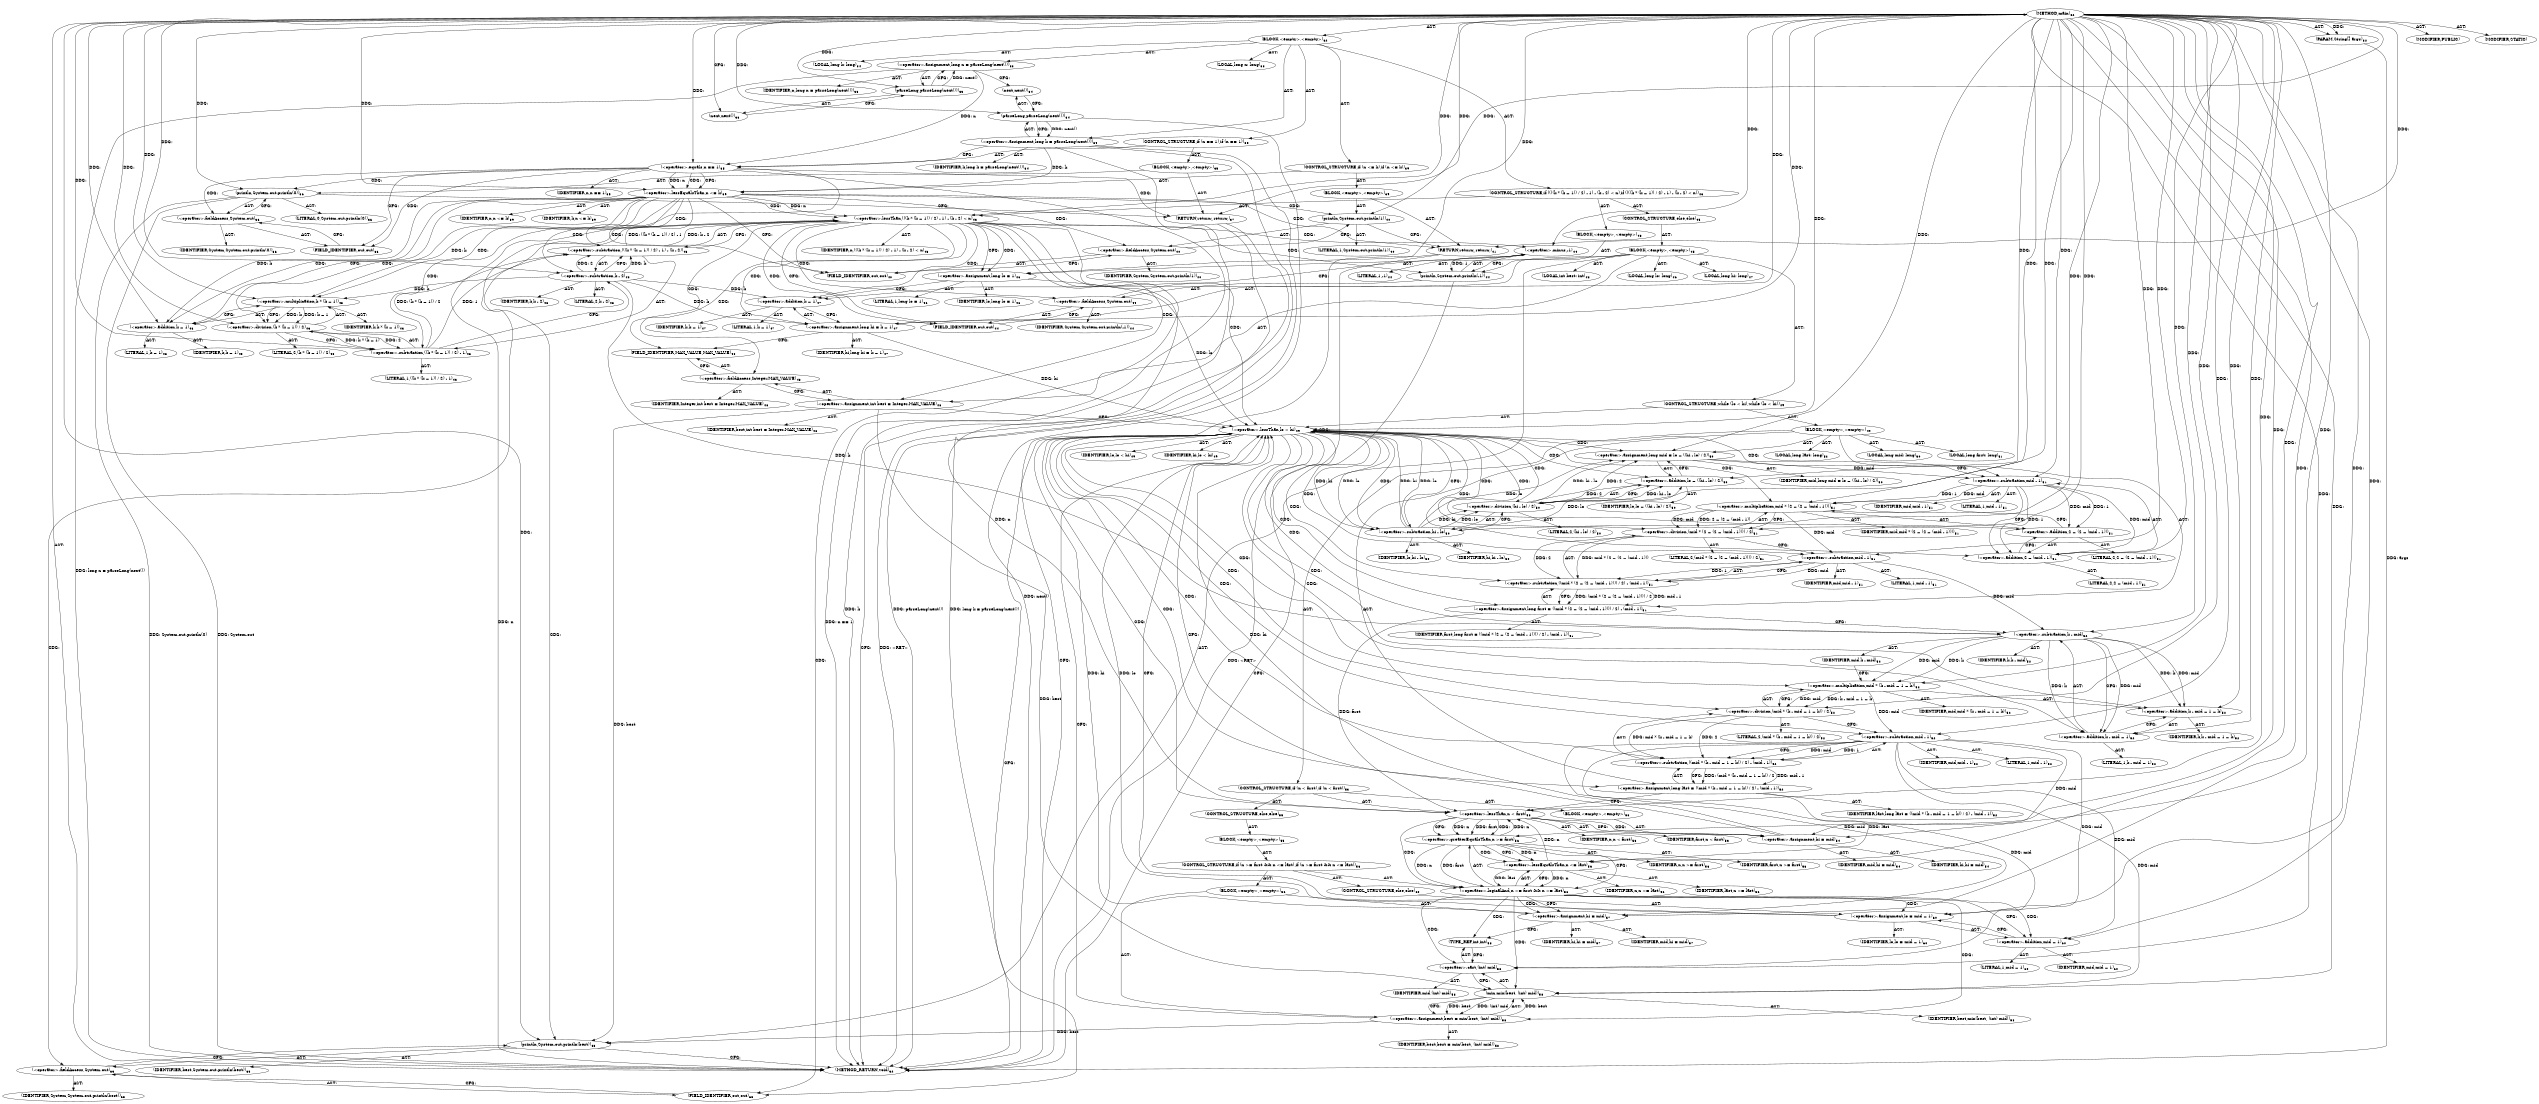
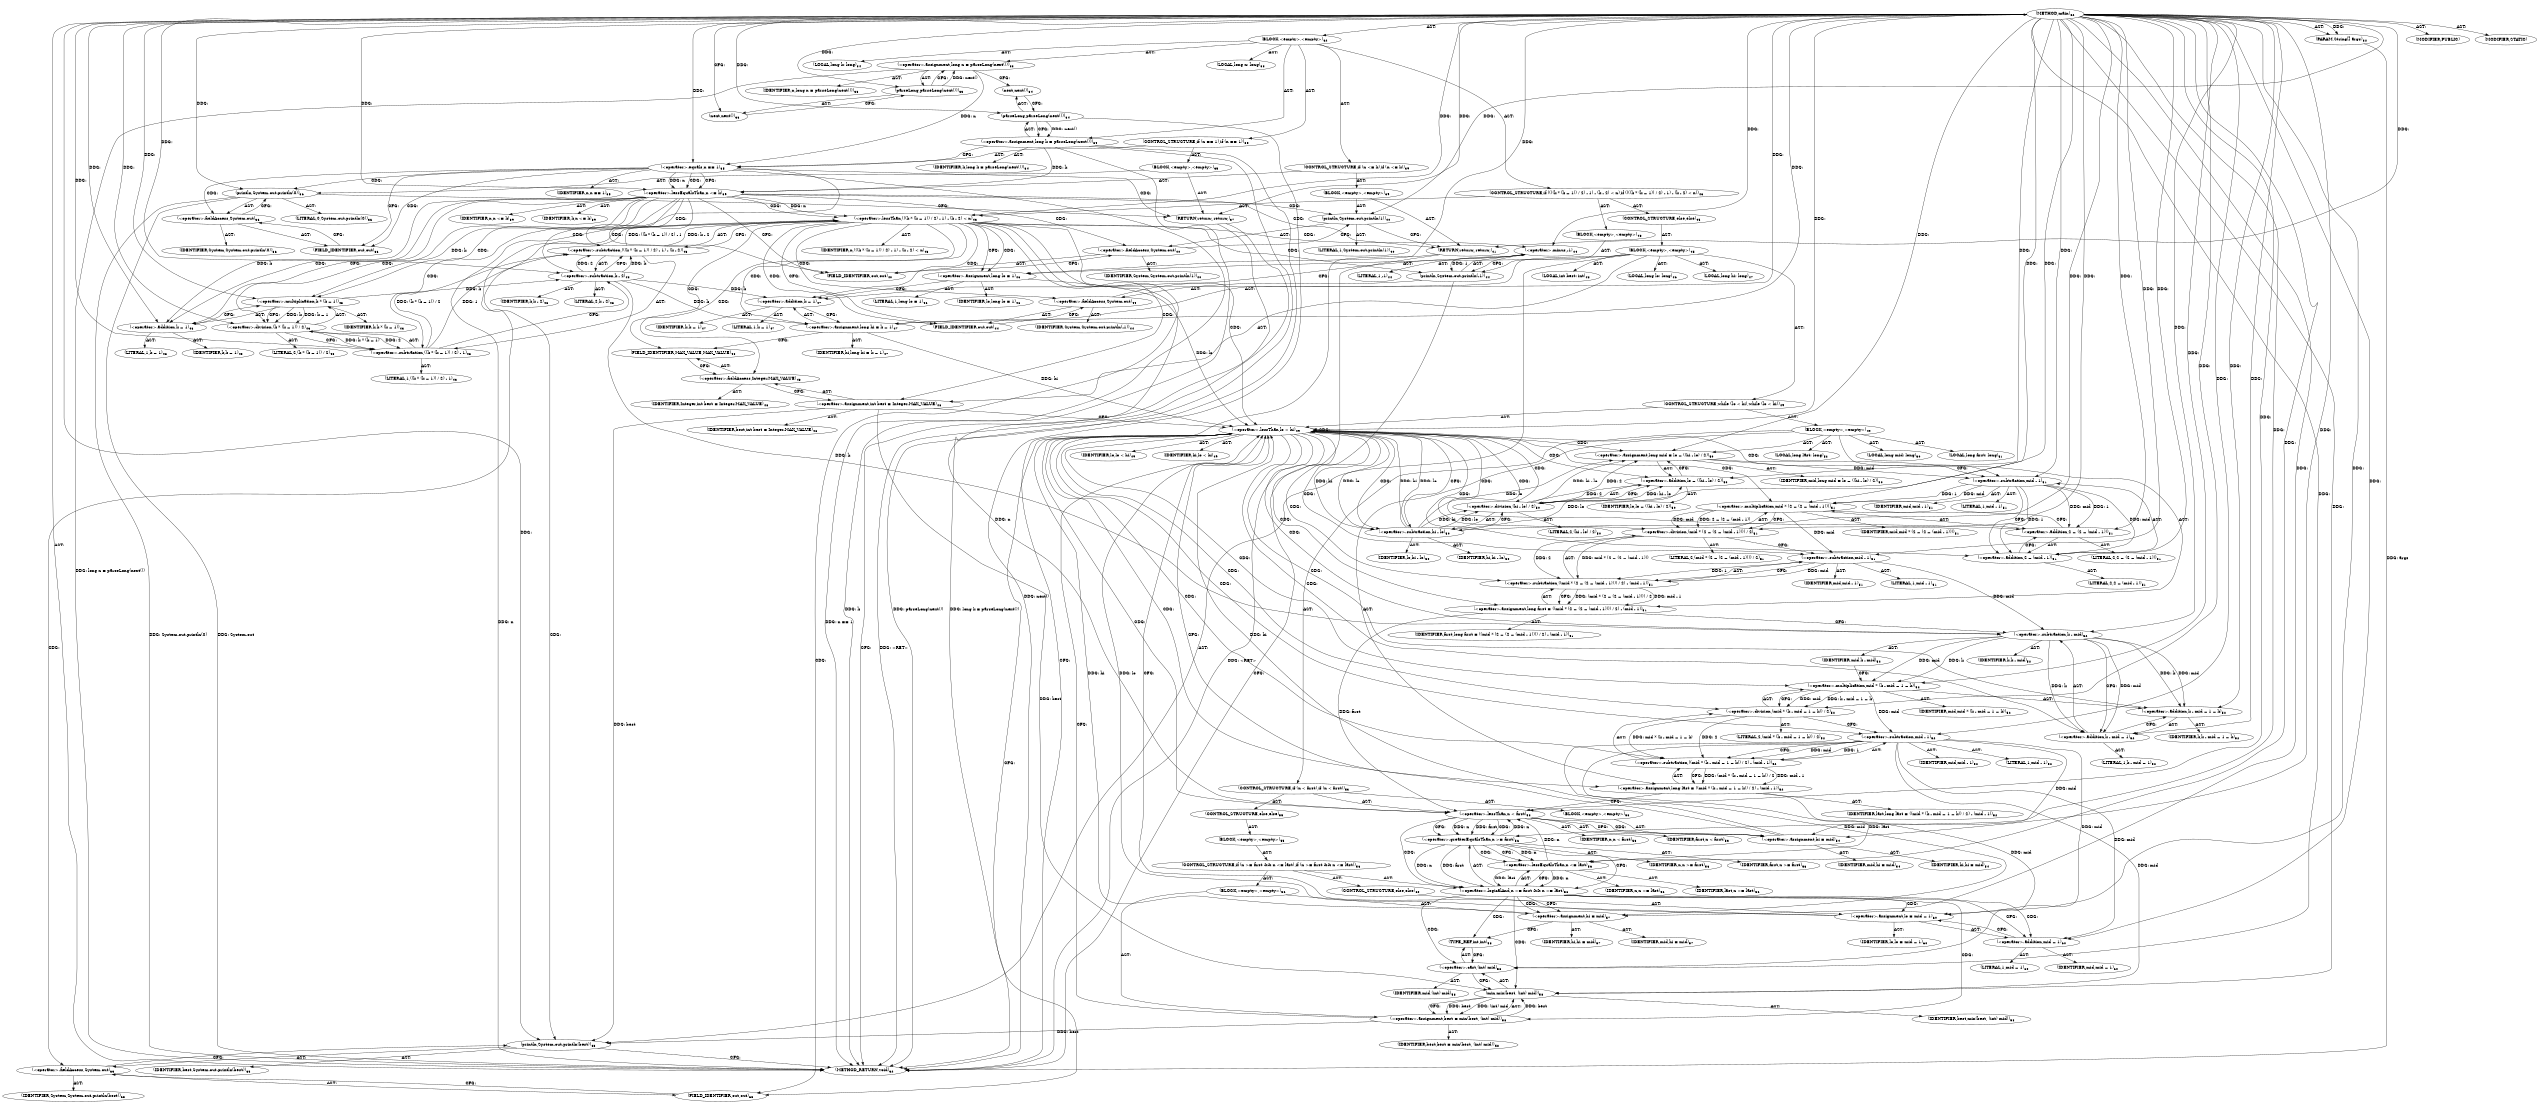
edge "(METHOD,main)" -> "(<operator>.addition,2 + (2 + (mid - 1)))": added, label "DDG:"
edge "(<operator>.subtraction,k - 2)" -> "(<operator>.multiplication,k * (k + 1))": reversed
